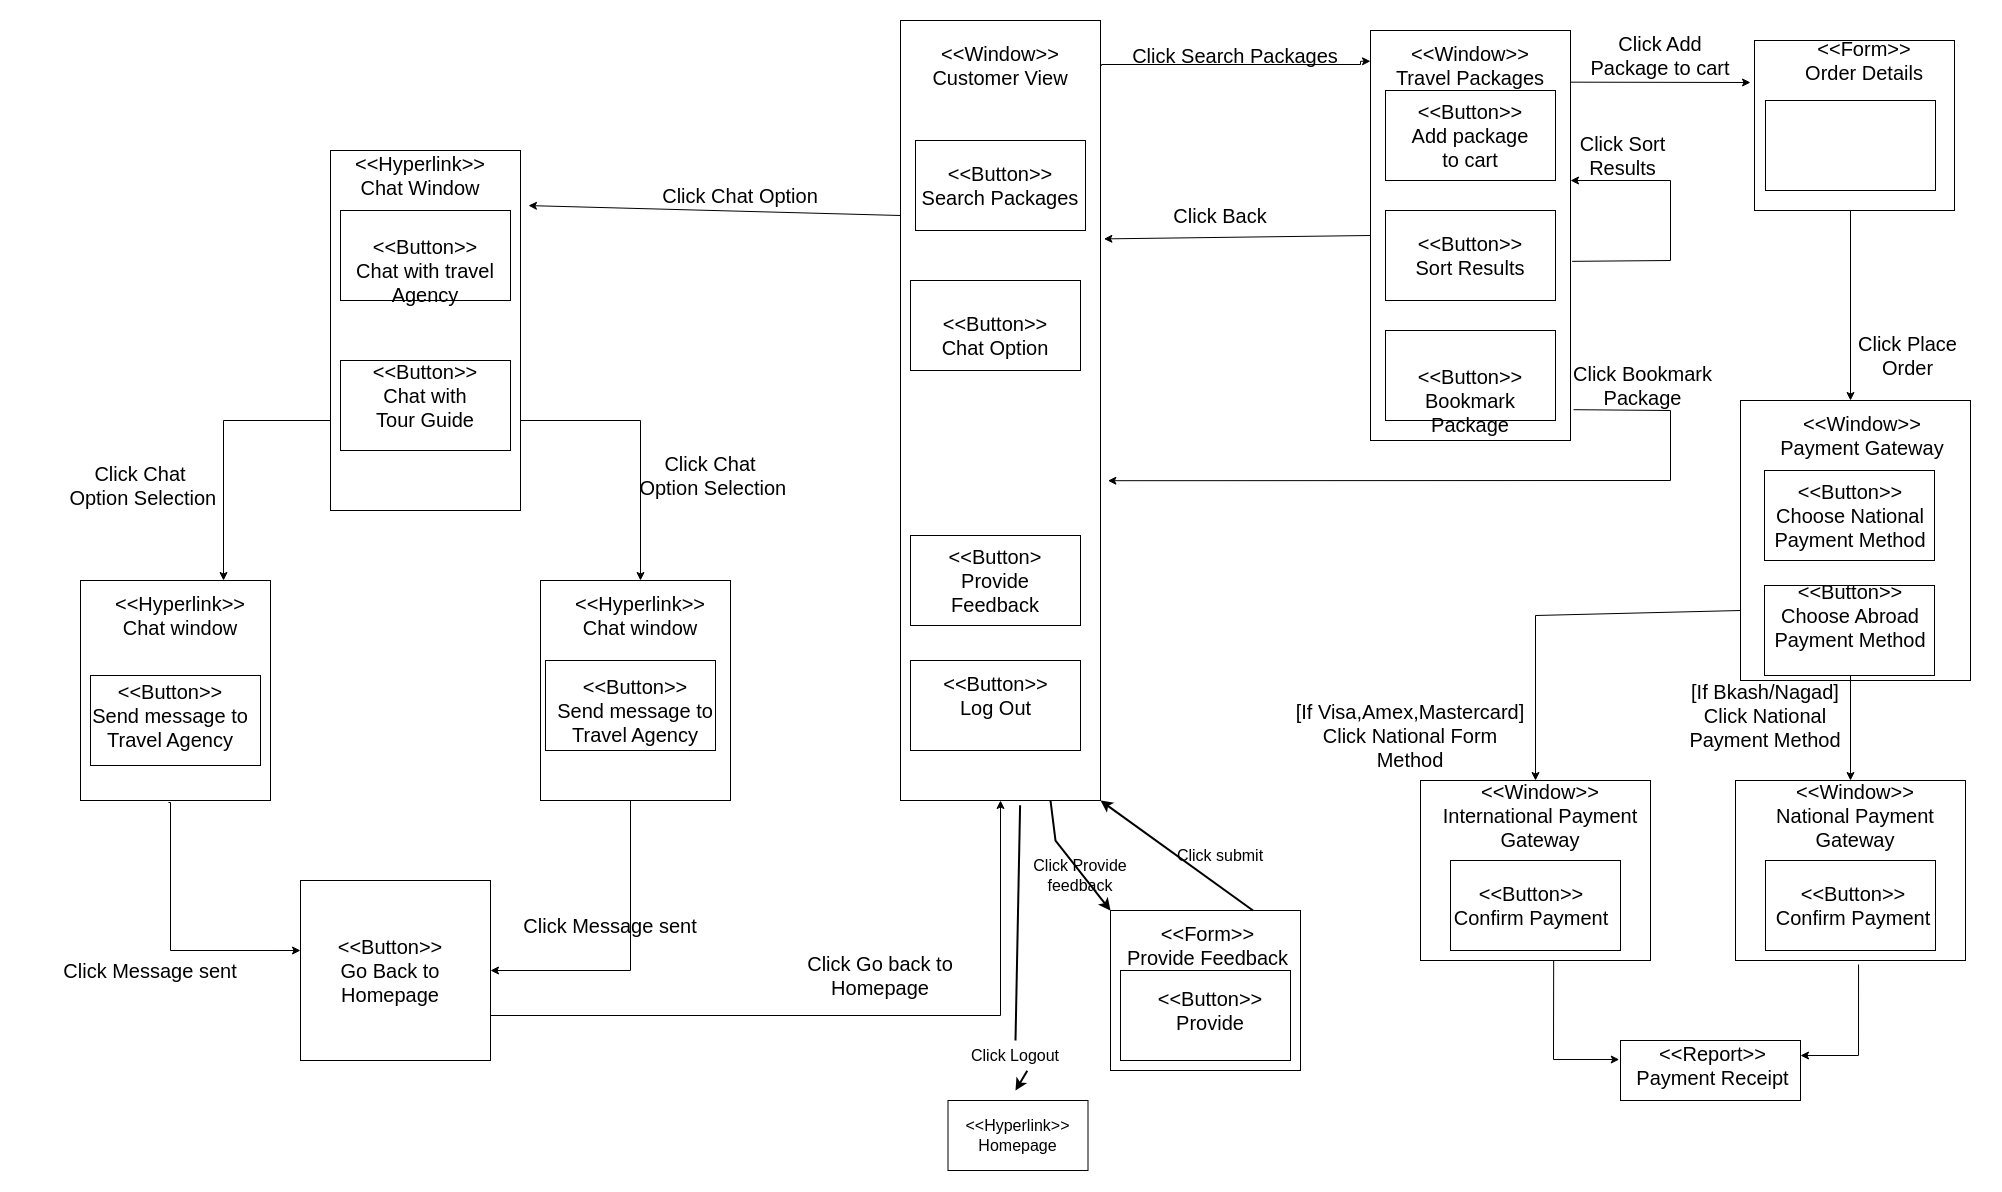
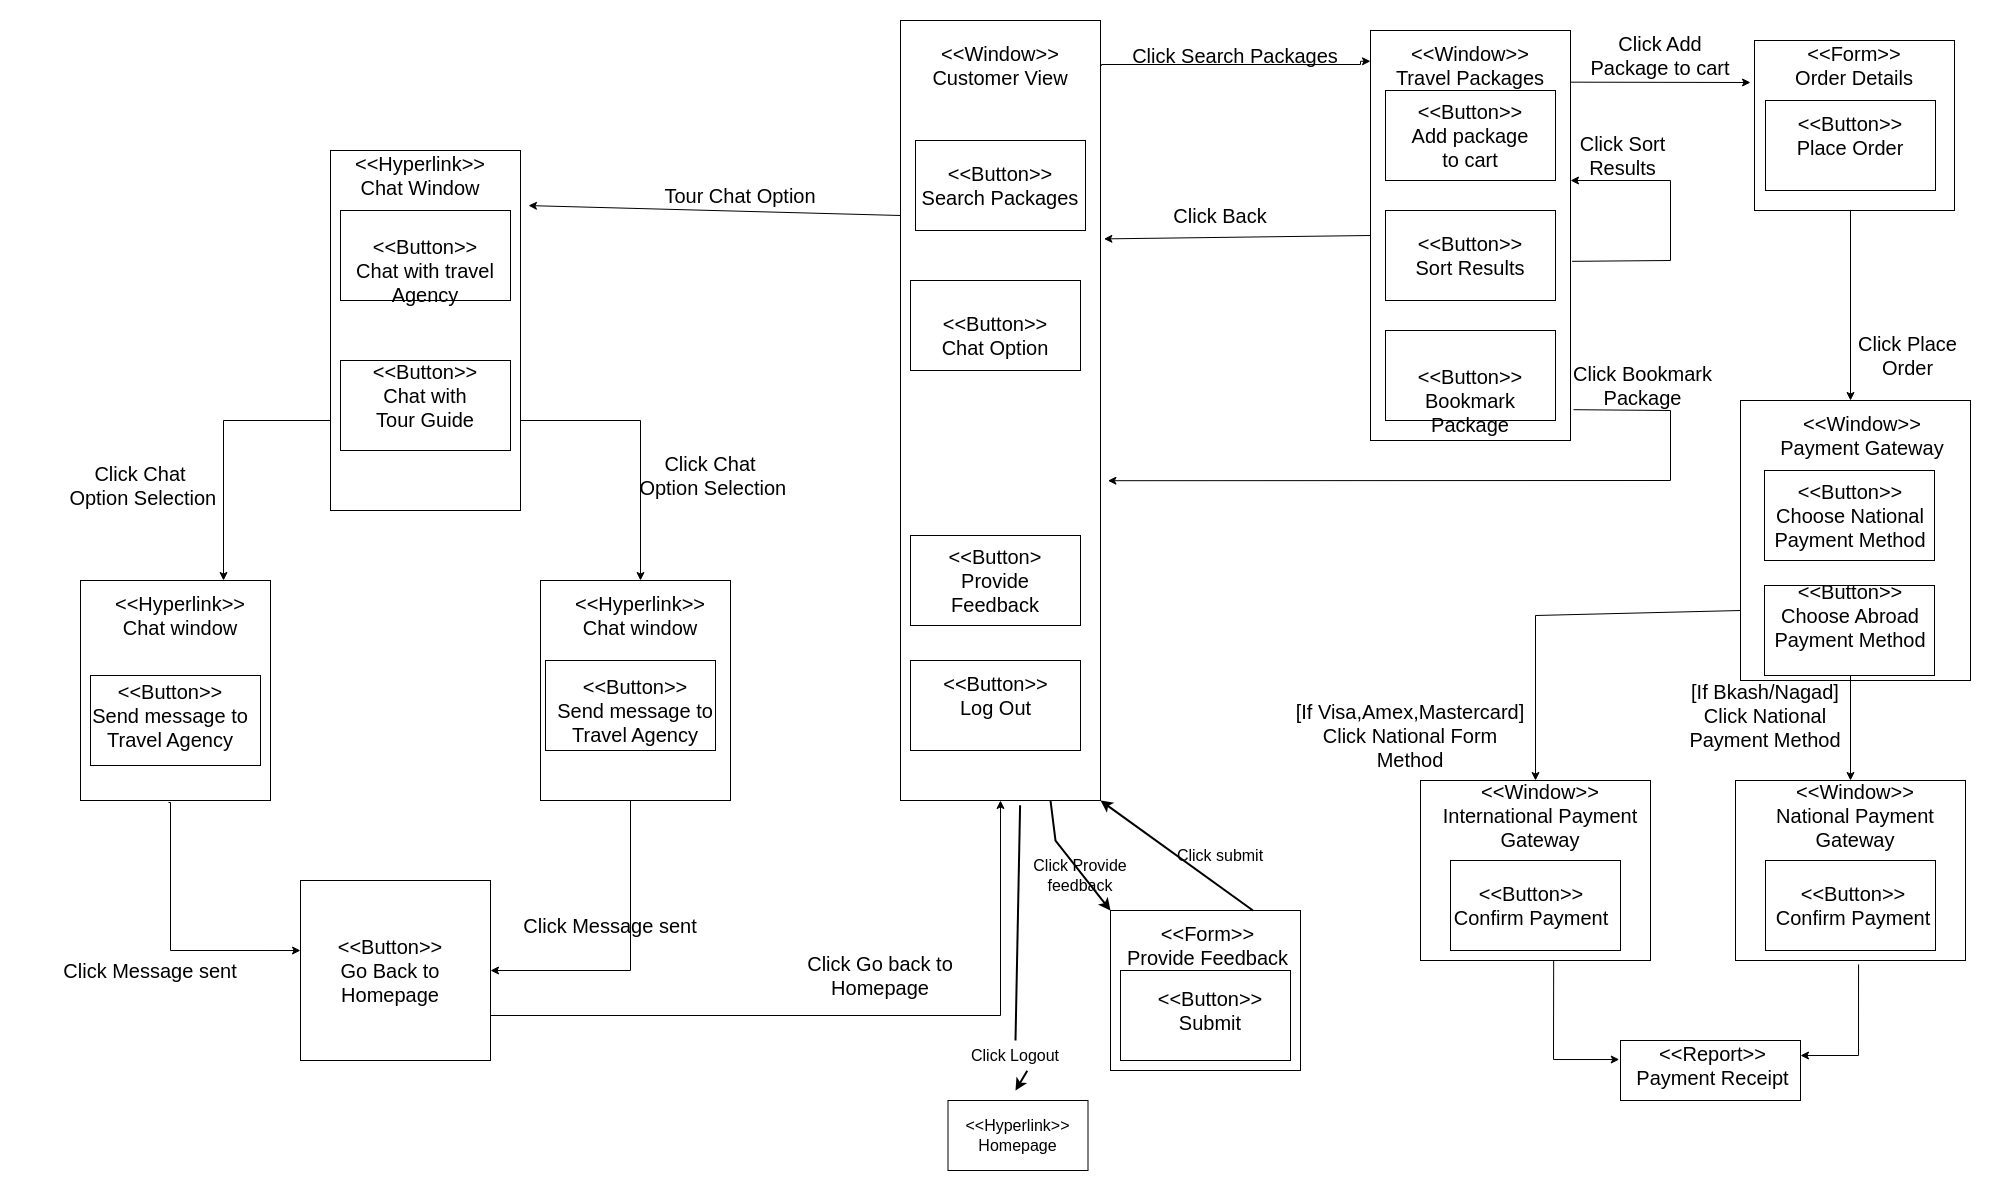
node "<<Form>> Order Details": moved (1865, 61) -> (1855, 66)
node "<<Button>> Place Order": added
node "Click Chat Option": label "Click Chat Option" -> "Tour Chat Option"
node "<<Button>> Provide": label "<<Button>> Provide" -> "<<Button>> Submit"
